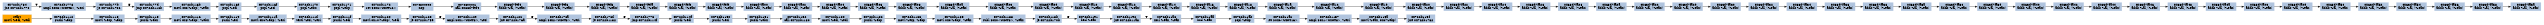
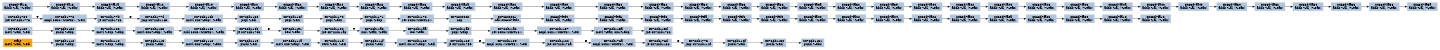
node "0x63d7fa14 addb %al, (%eax)": removed
node "0x722b1152 call 0x722b1180": removed
